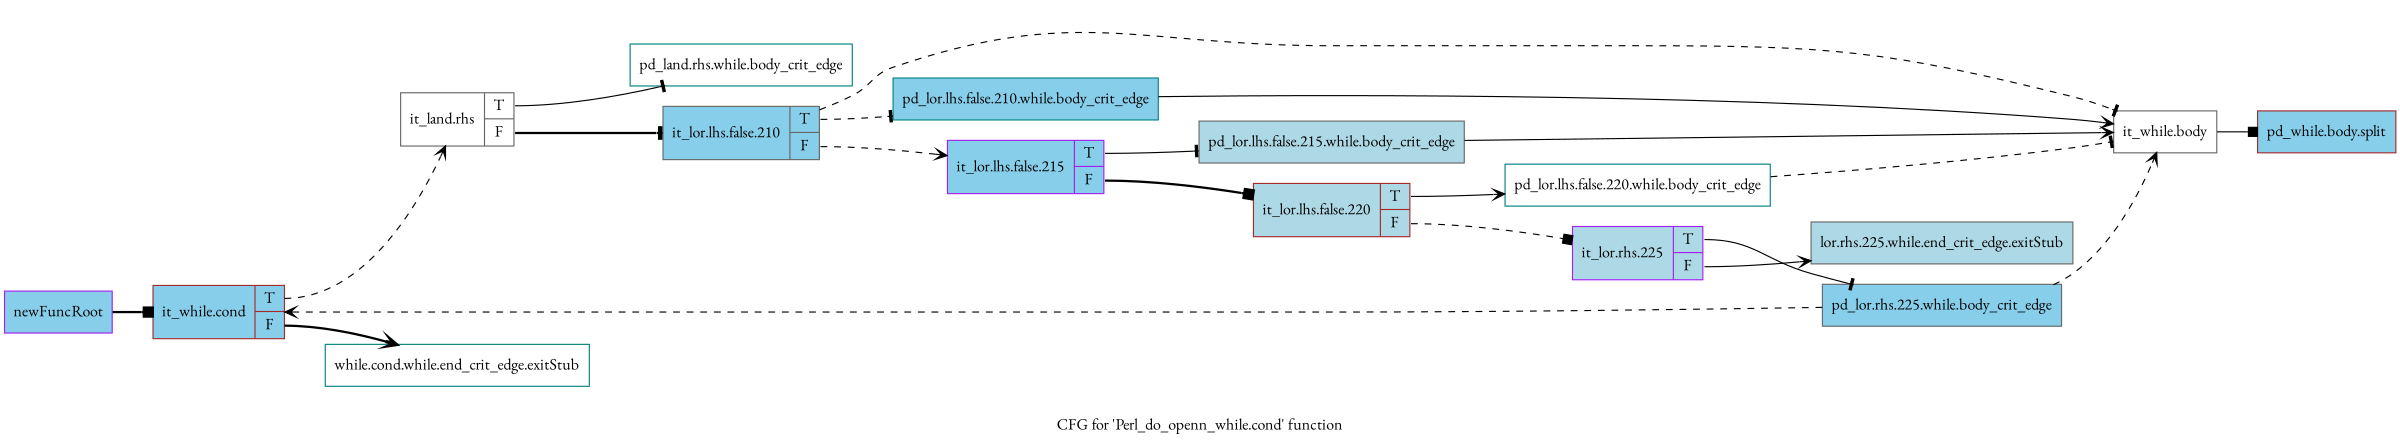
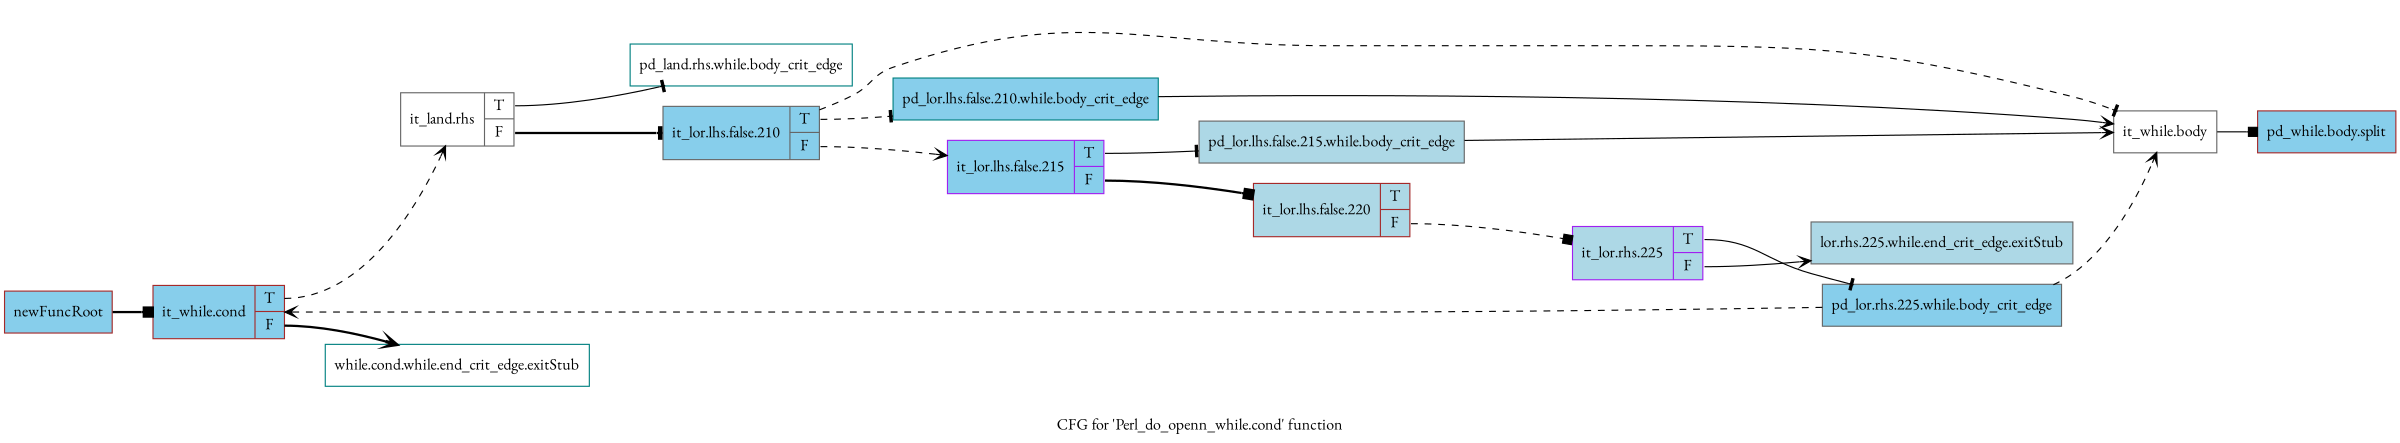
node "pd_lor.lhs.false.220.while.body_crit_edge": removed
node "newFuncRoot": color purple -> brown
